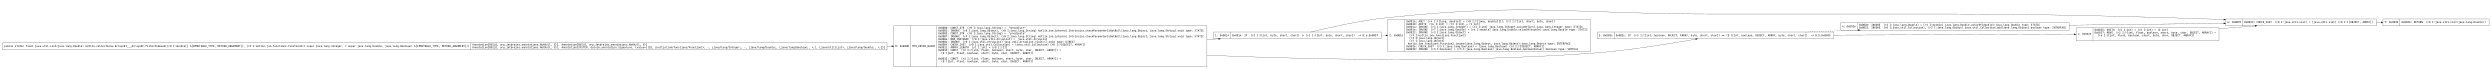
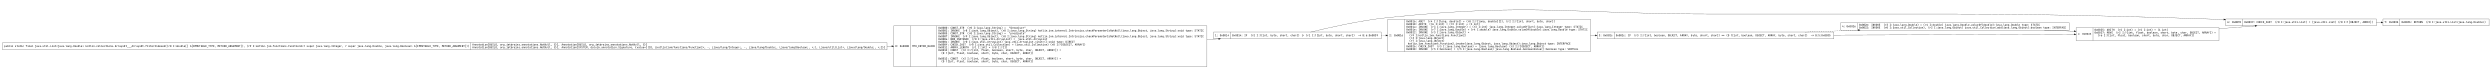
edge "4: 0x002e" -> "6: 0x0039": now "4: 0x002e" -> "5: 0x0035"
edge "0: 0x0000" -> "3: 0x002c": now "2: 0x0016" -> "3: 0x002c"
